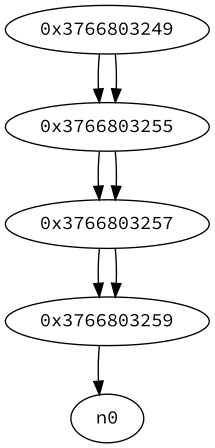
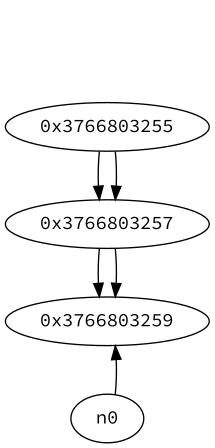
node "0x3766803249": removed
edge "0x3766803259" -> "n0": reversed
